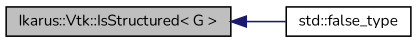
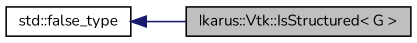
edge "std::false_type" -> "Ikarus::Vtk::IsStructured< G >": reversed
